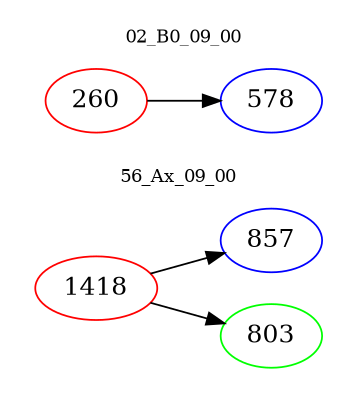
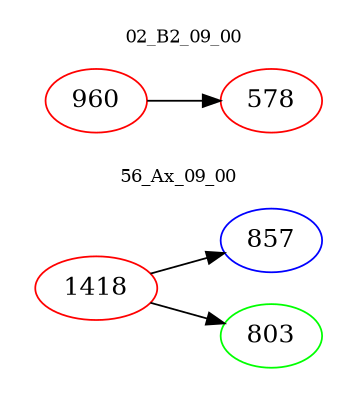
cluster "02_B0_09_00": label "02_B0_09_00" -> "02_B2_09_00"
node "260": label "260" -> "960"
node "578": color blue -> red
